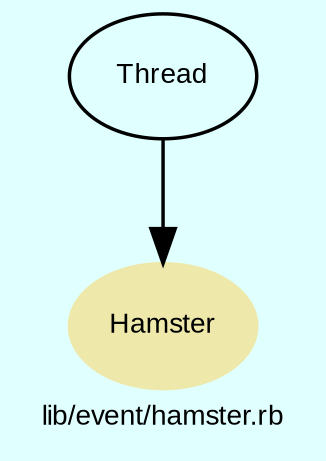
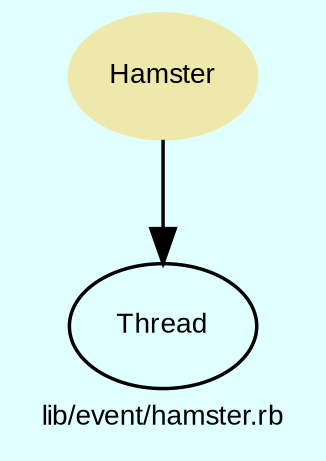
edge "Thread" -> "Hamster": reversed
